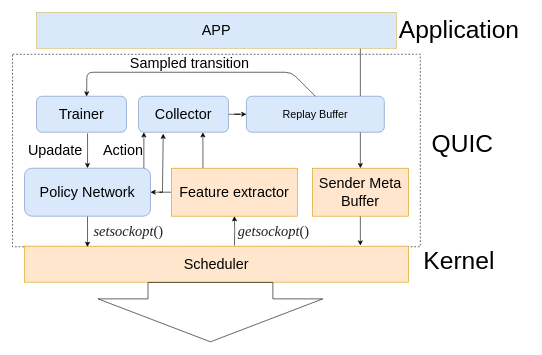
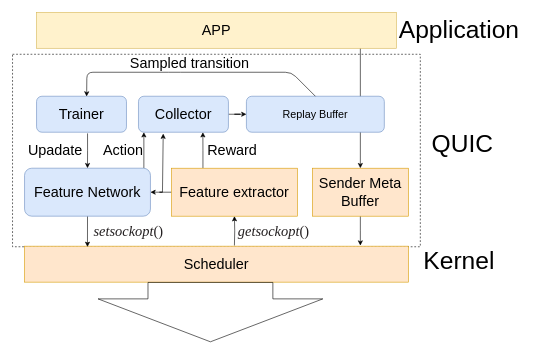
node "APP": fillcolor #dae8fc -> #fff2cc
node "Reward": added
node "Policy Network": label "Policy Network" -> "Feature Network"
